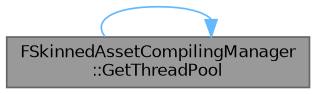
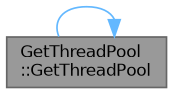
node "FSkinnedAssetCompilingManager ::GetThreadPool": label "FSkinnedAssetCompilingManager ::GetThreadPool" -> "GetThreadPool ::GetThreadPool"
